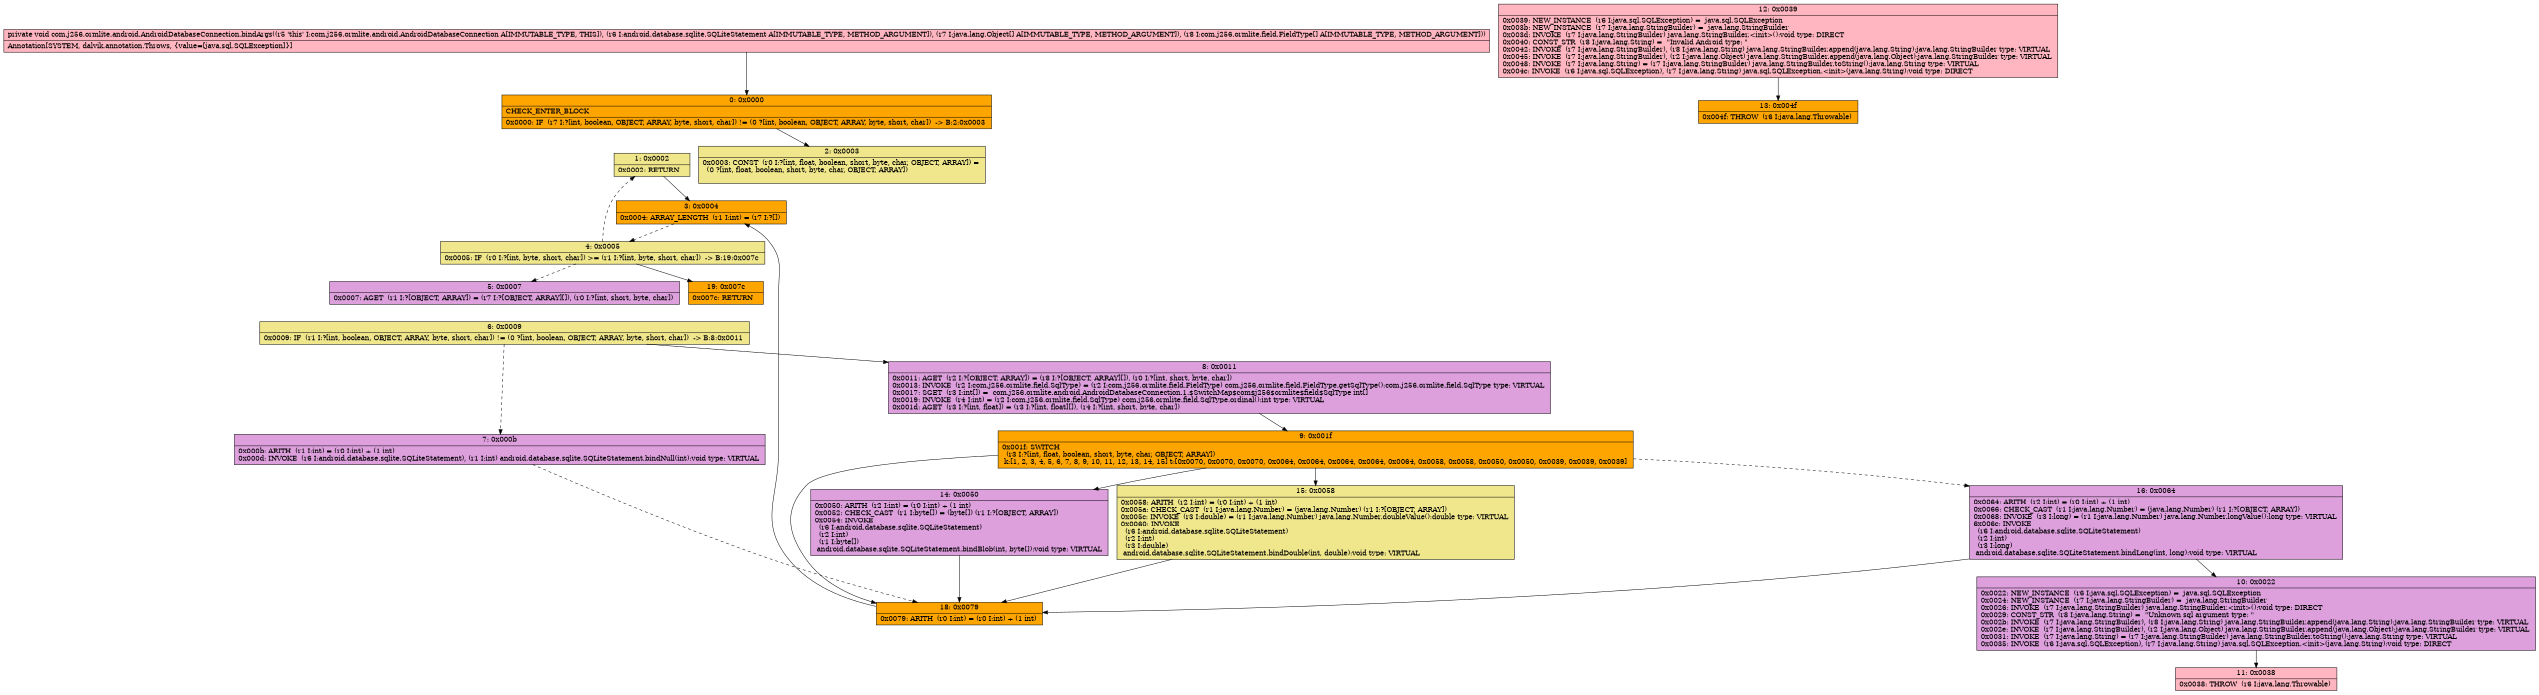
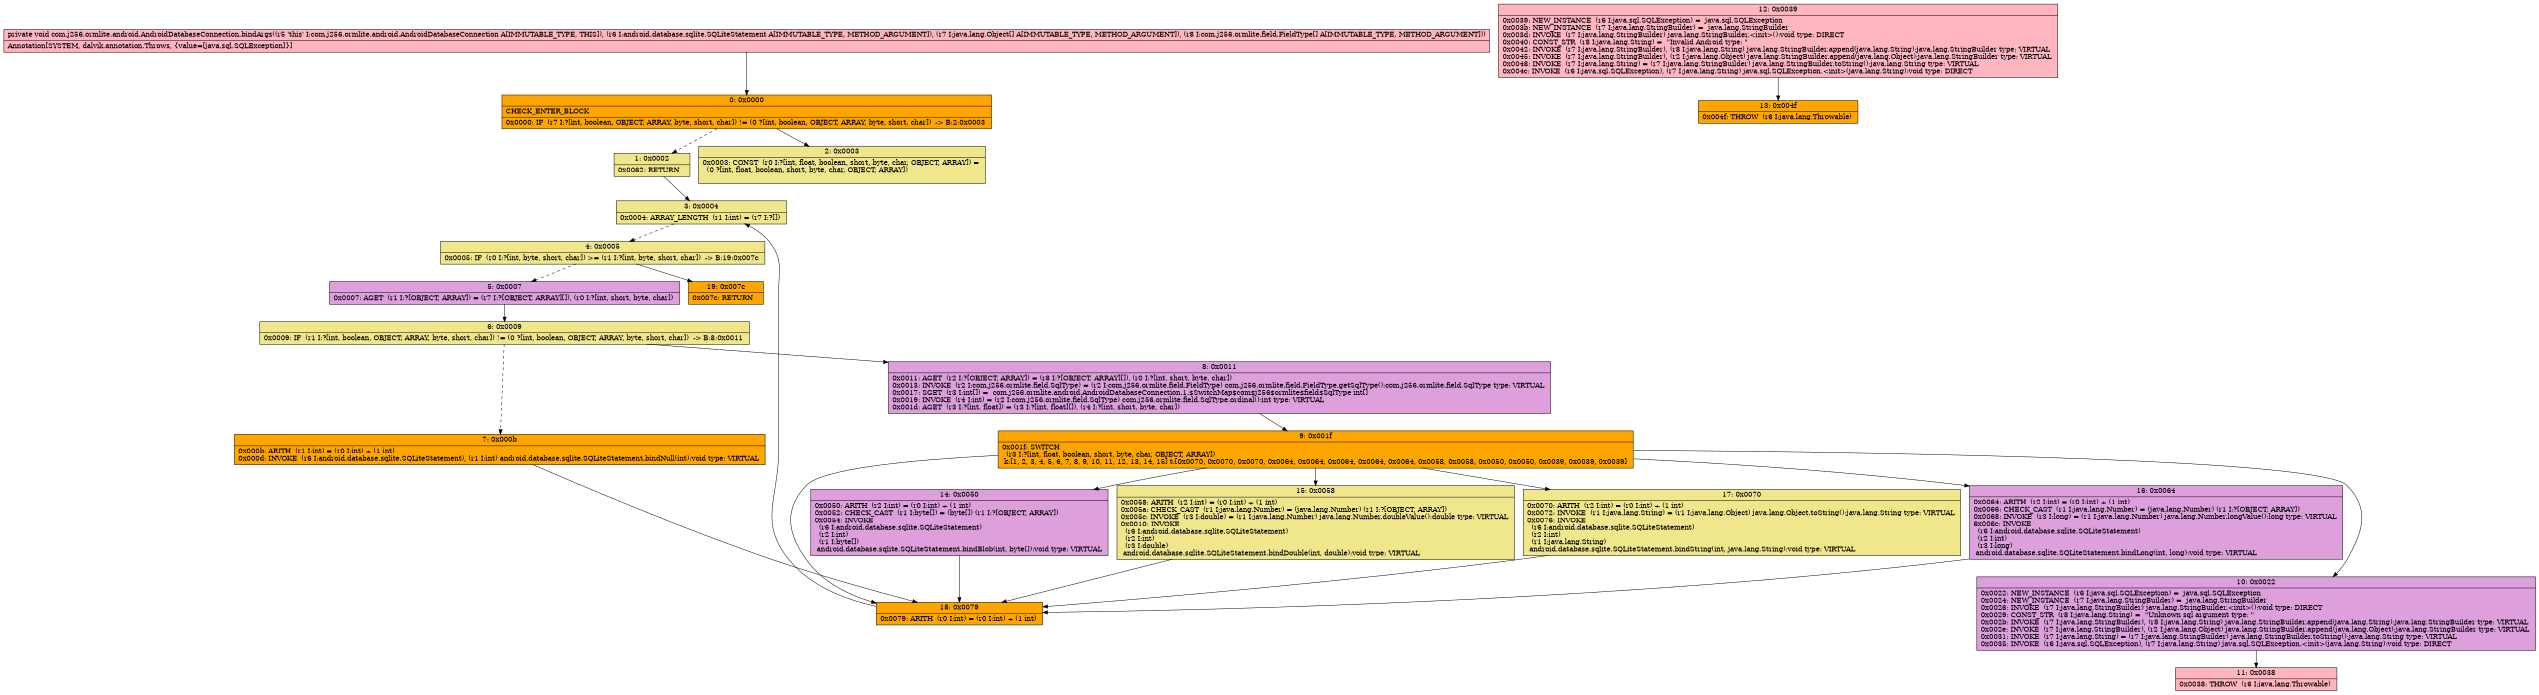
node "1: 0x0002": text "0x0002: RETURN" -> "0x0062: RETURN"
edge "4: 0x0005" -> "1: 0x0002": now "0: 0x0000" -> "1: 0x0002"
node "3: 0x0004": fillcolor orange -> khaki
edge "5: 0x0007" -> "6: 0x0009": added
node "7: 0x000b": fillcolor plum -> orange
edge "9: 0x001f" -> "16: 0x0064": style dashed -> solid
node "17: 0x0070": added
node "15: 0x0058": text "0x0060: INVOKE" -> "0x0010: INVOKE"
edge "7: 0x000b" -> "18: 0x0079": style dashed -> solid
edge "16: 0x0064" -> "10: 0x0022": now "9: 0x001f" -> "10: 0x0022"
